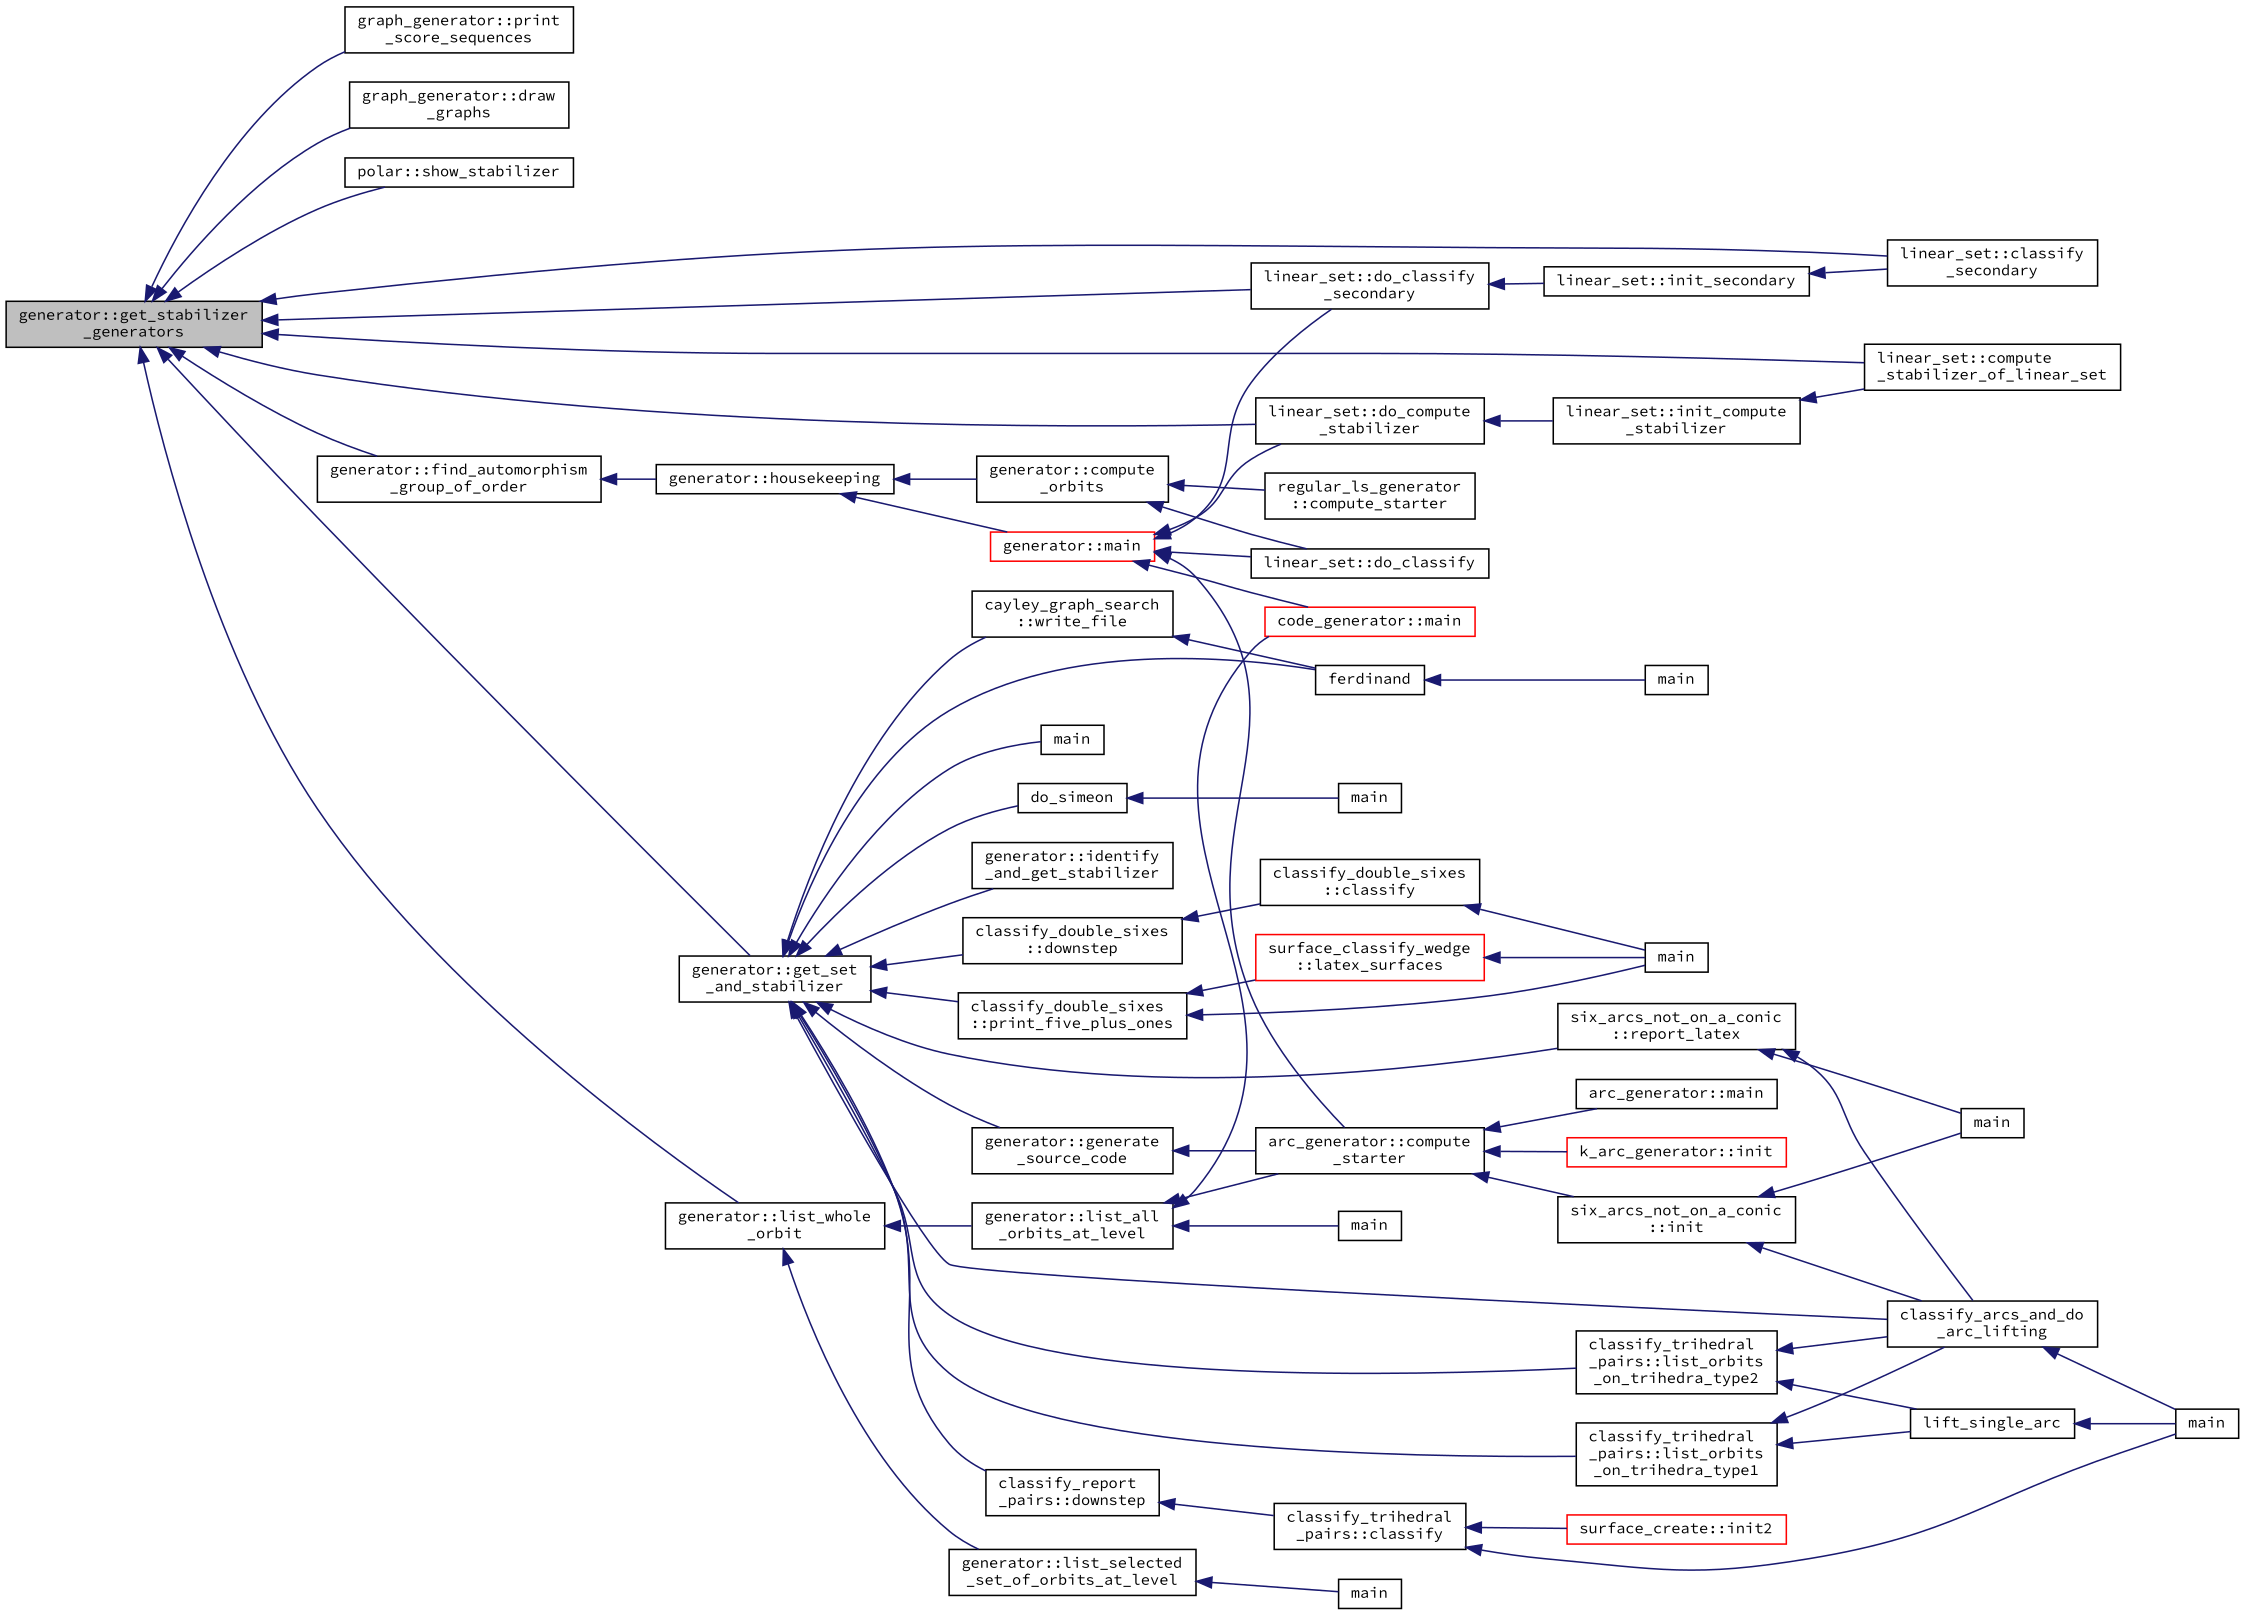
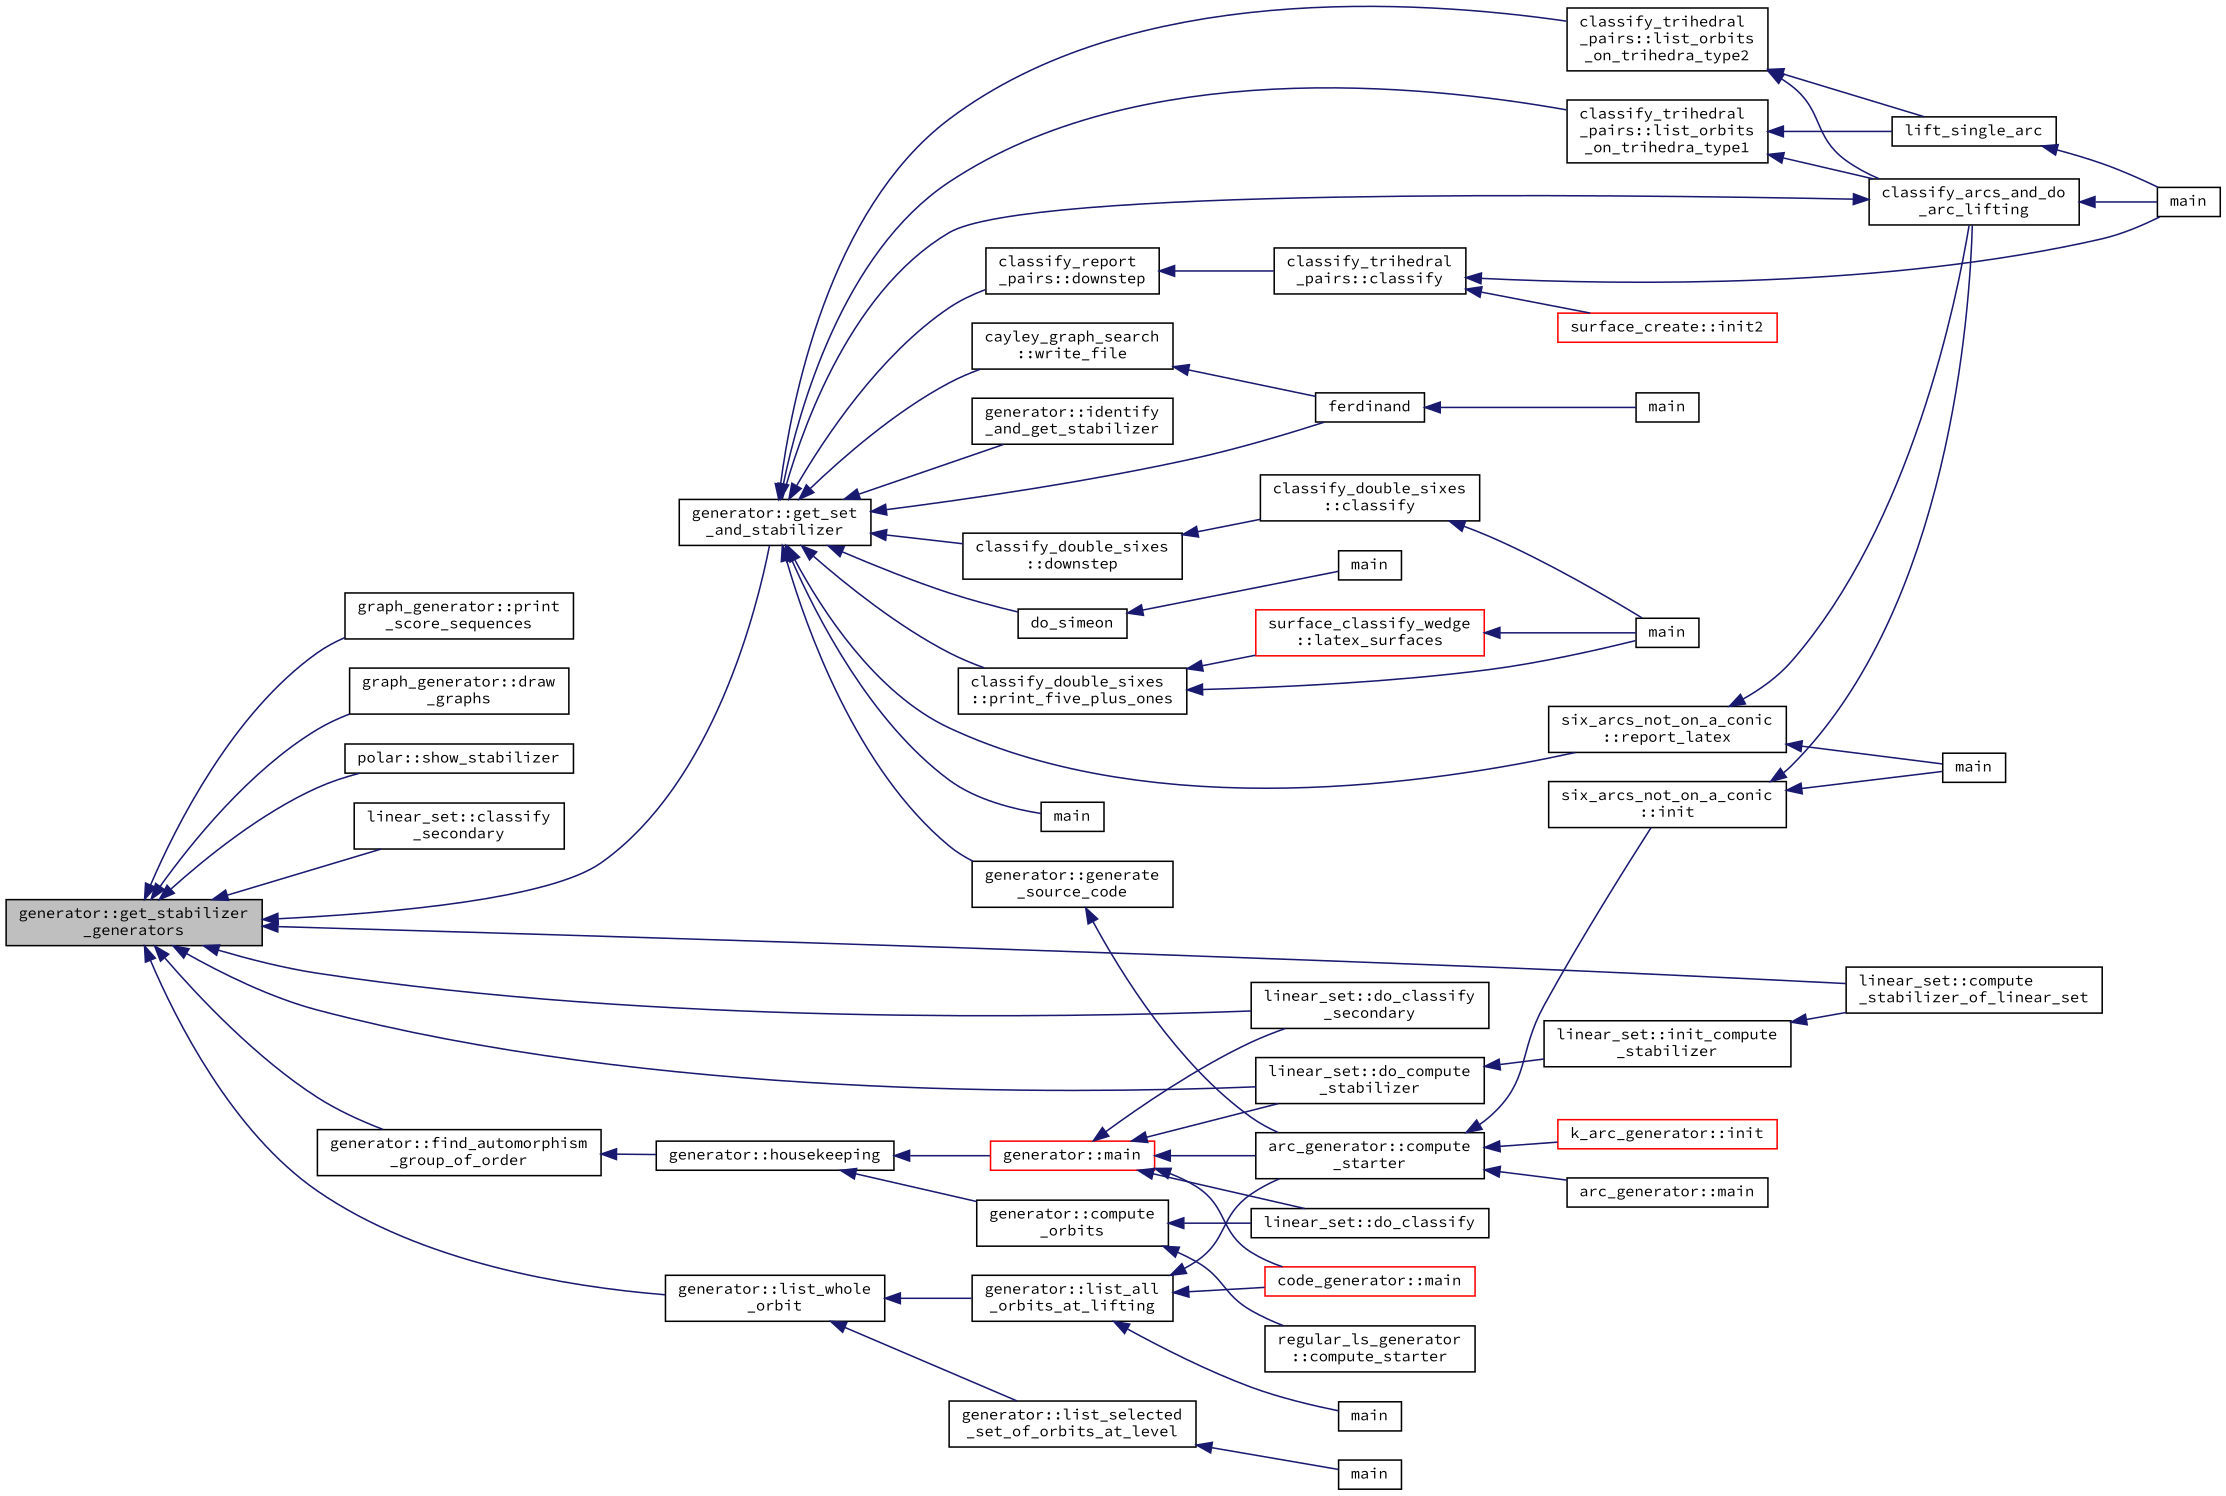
node "linear_set::init_secondary": removed
node "generator::list_all _orbits_at_level": label "generator::list_all _orbits_at_level" -> "generator::list_all _orbits_at_lifting"
edge "classify_arcs_and_do _arc_lifting" -> "generator::get_set _and_stabilizer": reversed
